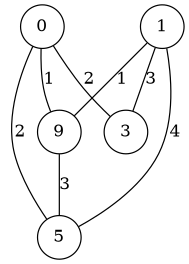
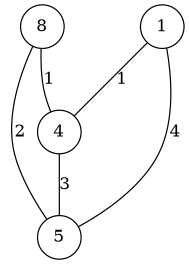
node "0": label "0" -> "8"
node "9": label "9" -> "4"
node "3": removed
